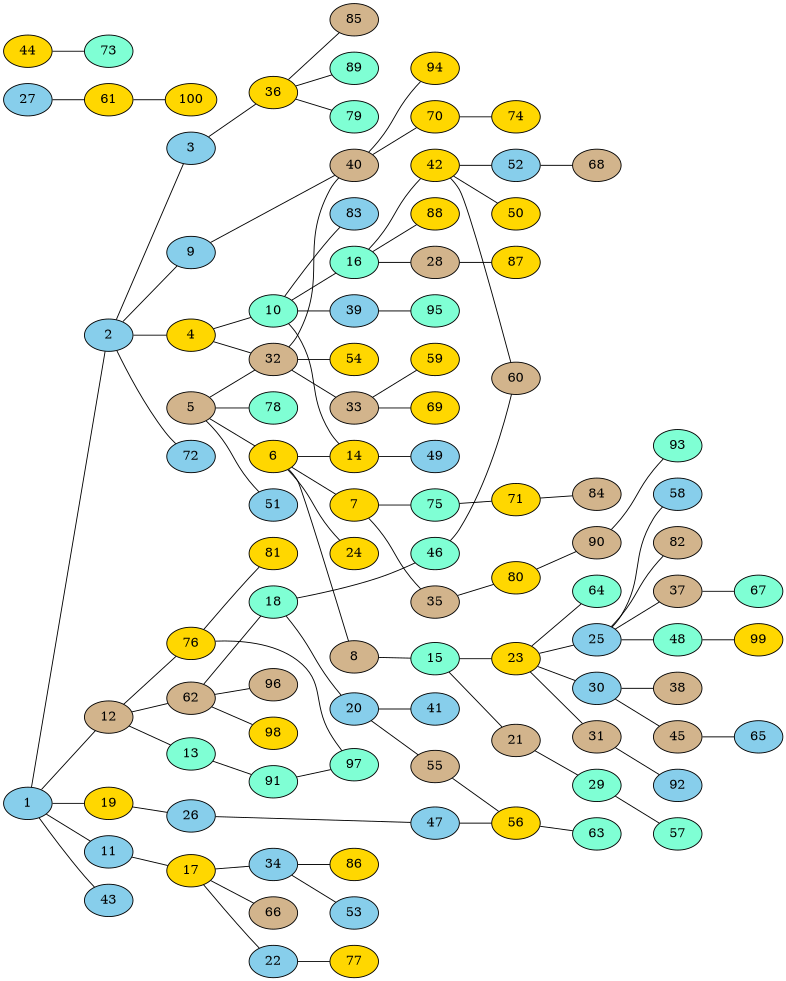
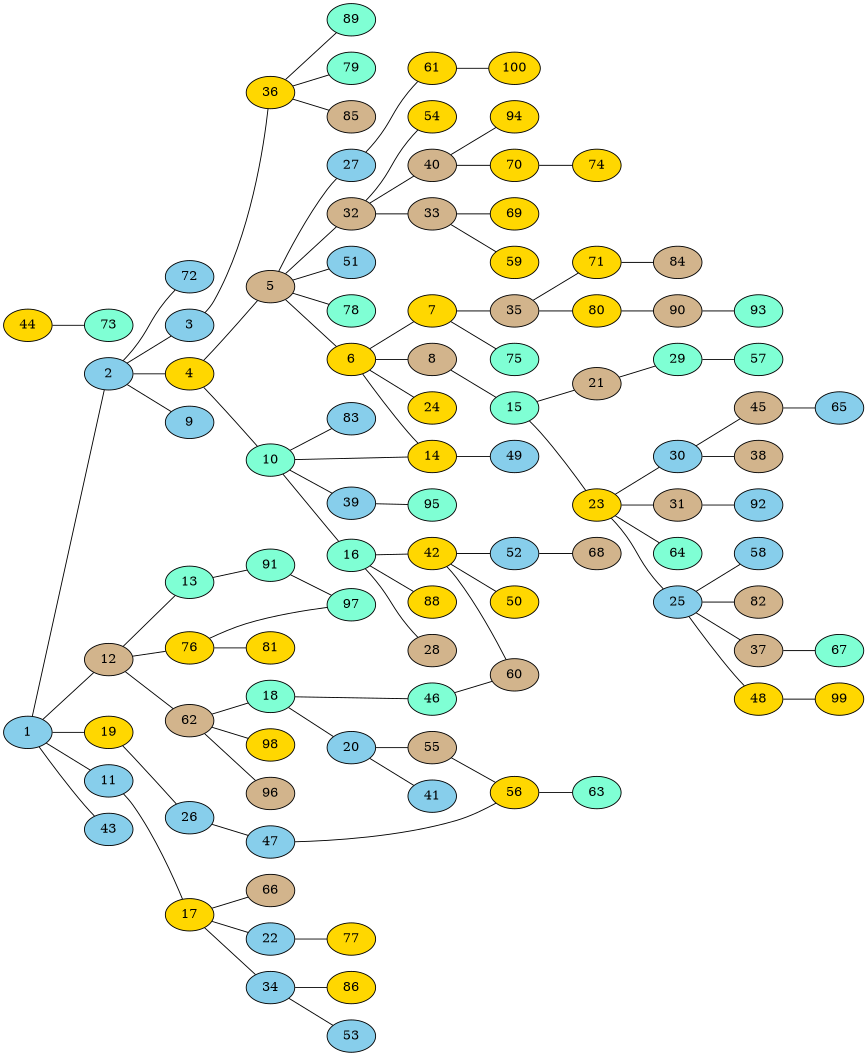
edge "40" -- "9": removed
edge "27" -- "5": added
node "87": removed
edge "4" -- "32": now "4" -- "5"
edge "71" -- "75": now "71" -- "35"
node "48": fillcolor aquamarine -> gold
